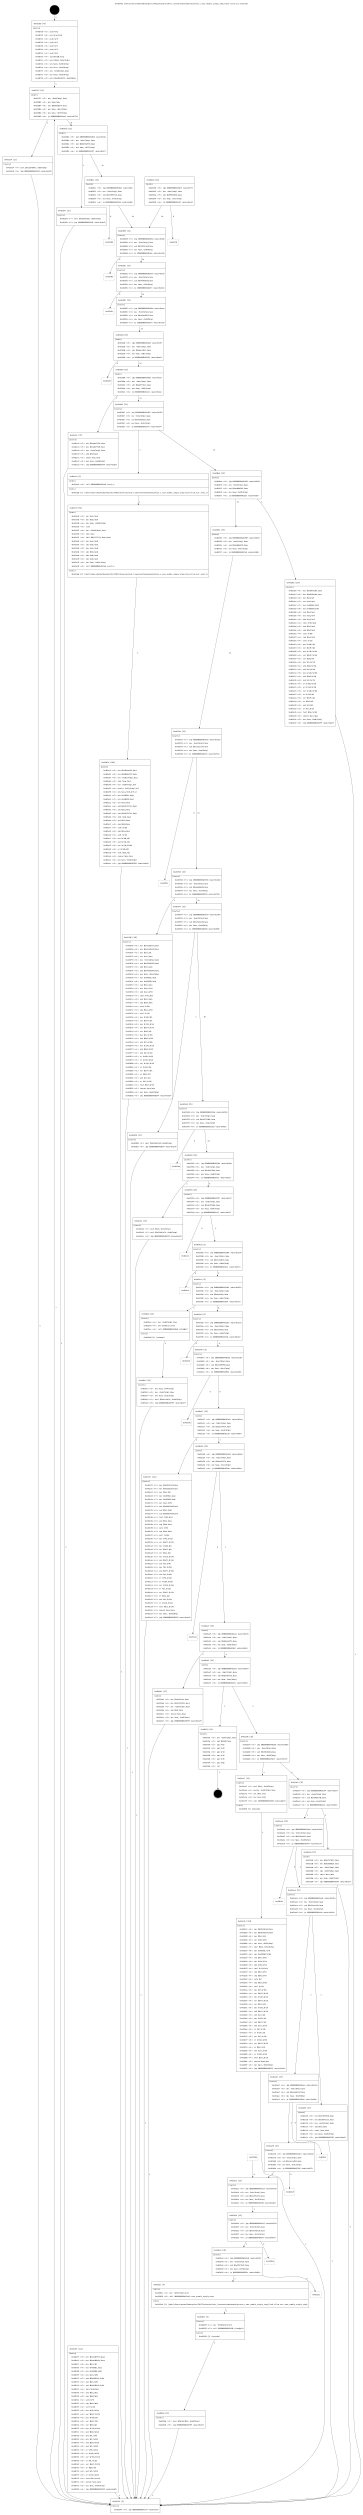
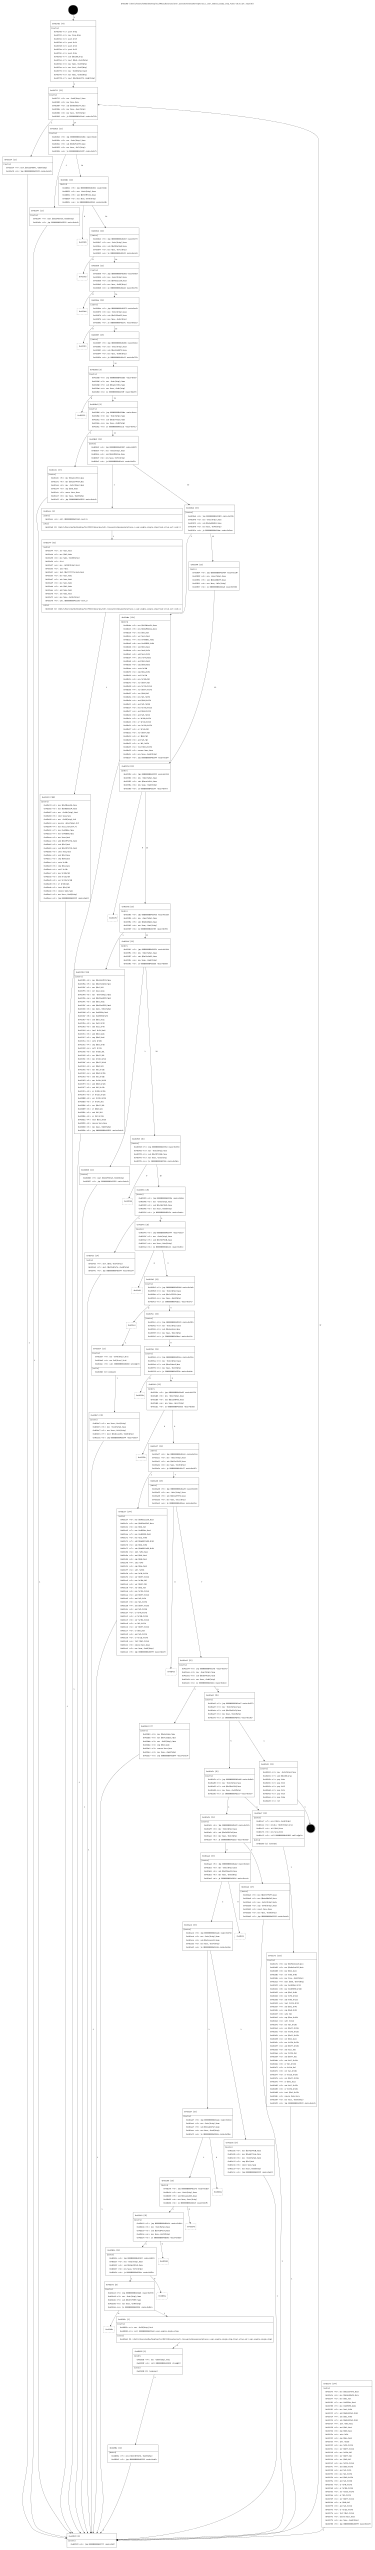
edge "0x40182c [22]" -> "0x401858 [22]": now "0x40182c [22]" -> "0x401842 [22]"
edge "0x4019cc [25]" -> "0x401be4 [13]": now "0x401bcc" -> "0x401be4 [13]"
edge "0x40258d" -> "0x401b11 [25]": reversed
